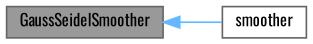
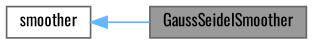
edge "smoother" -> "GaussSeidelSmoother": reversed
